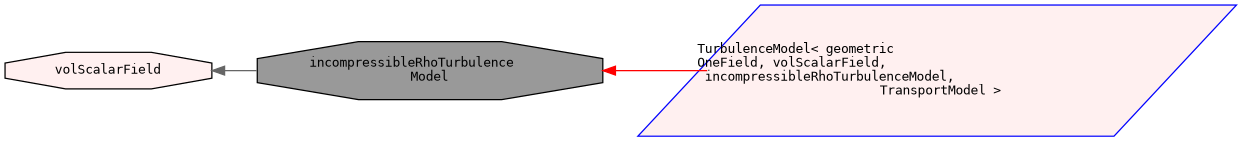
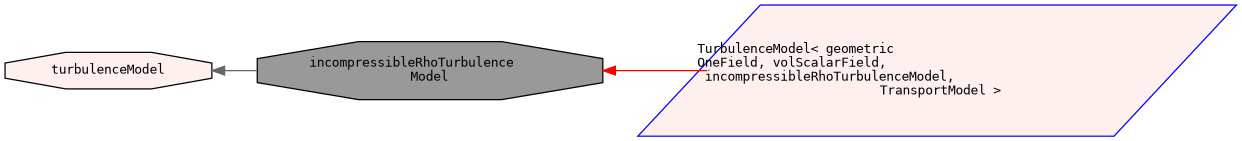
node "volScalarField": label "volScalarField" -> "turbulenceModel"
